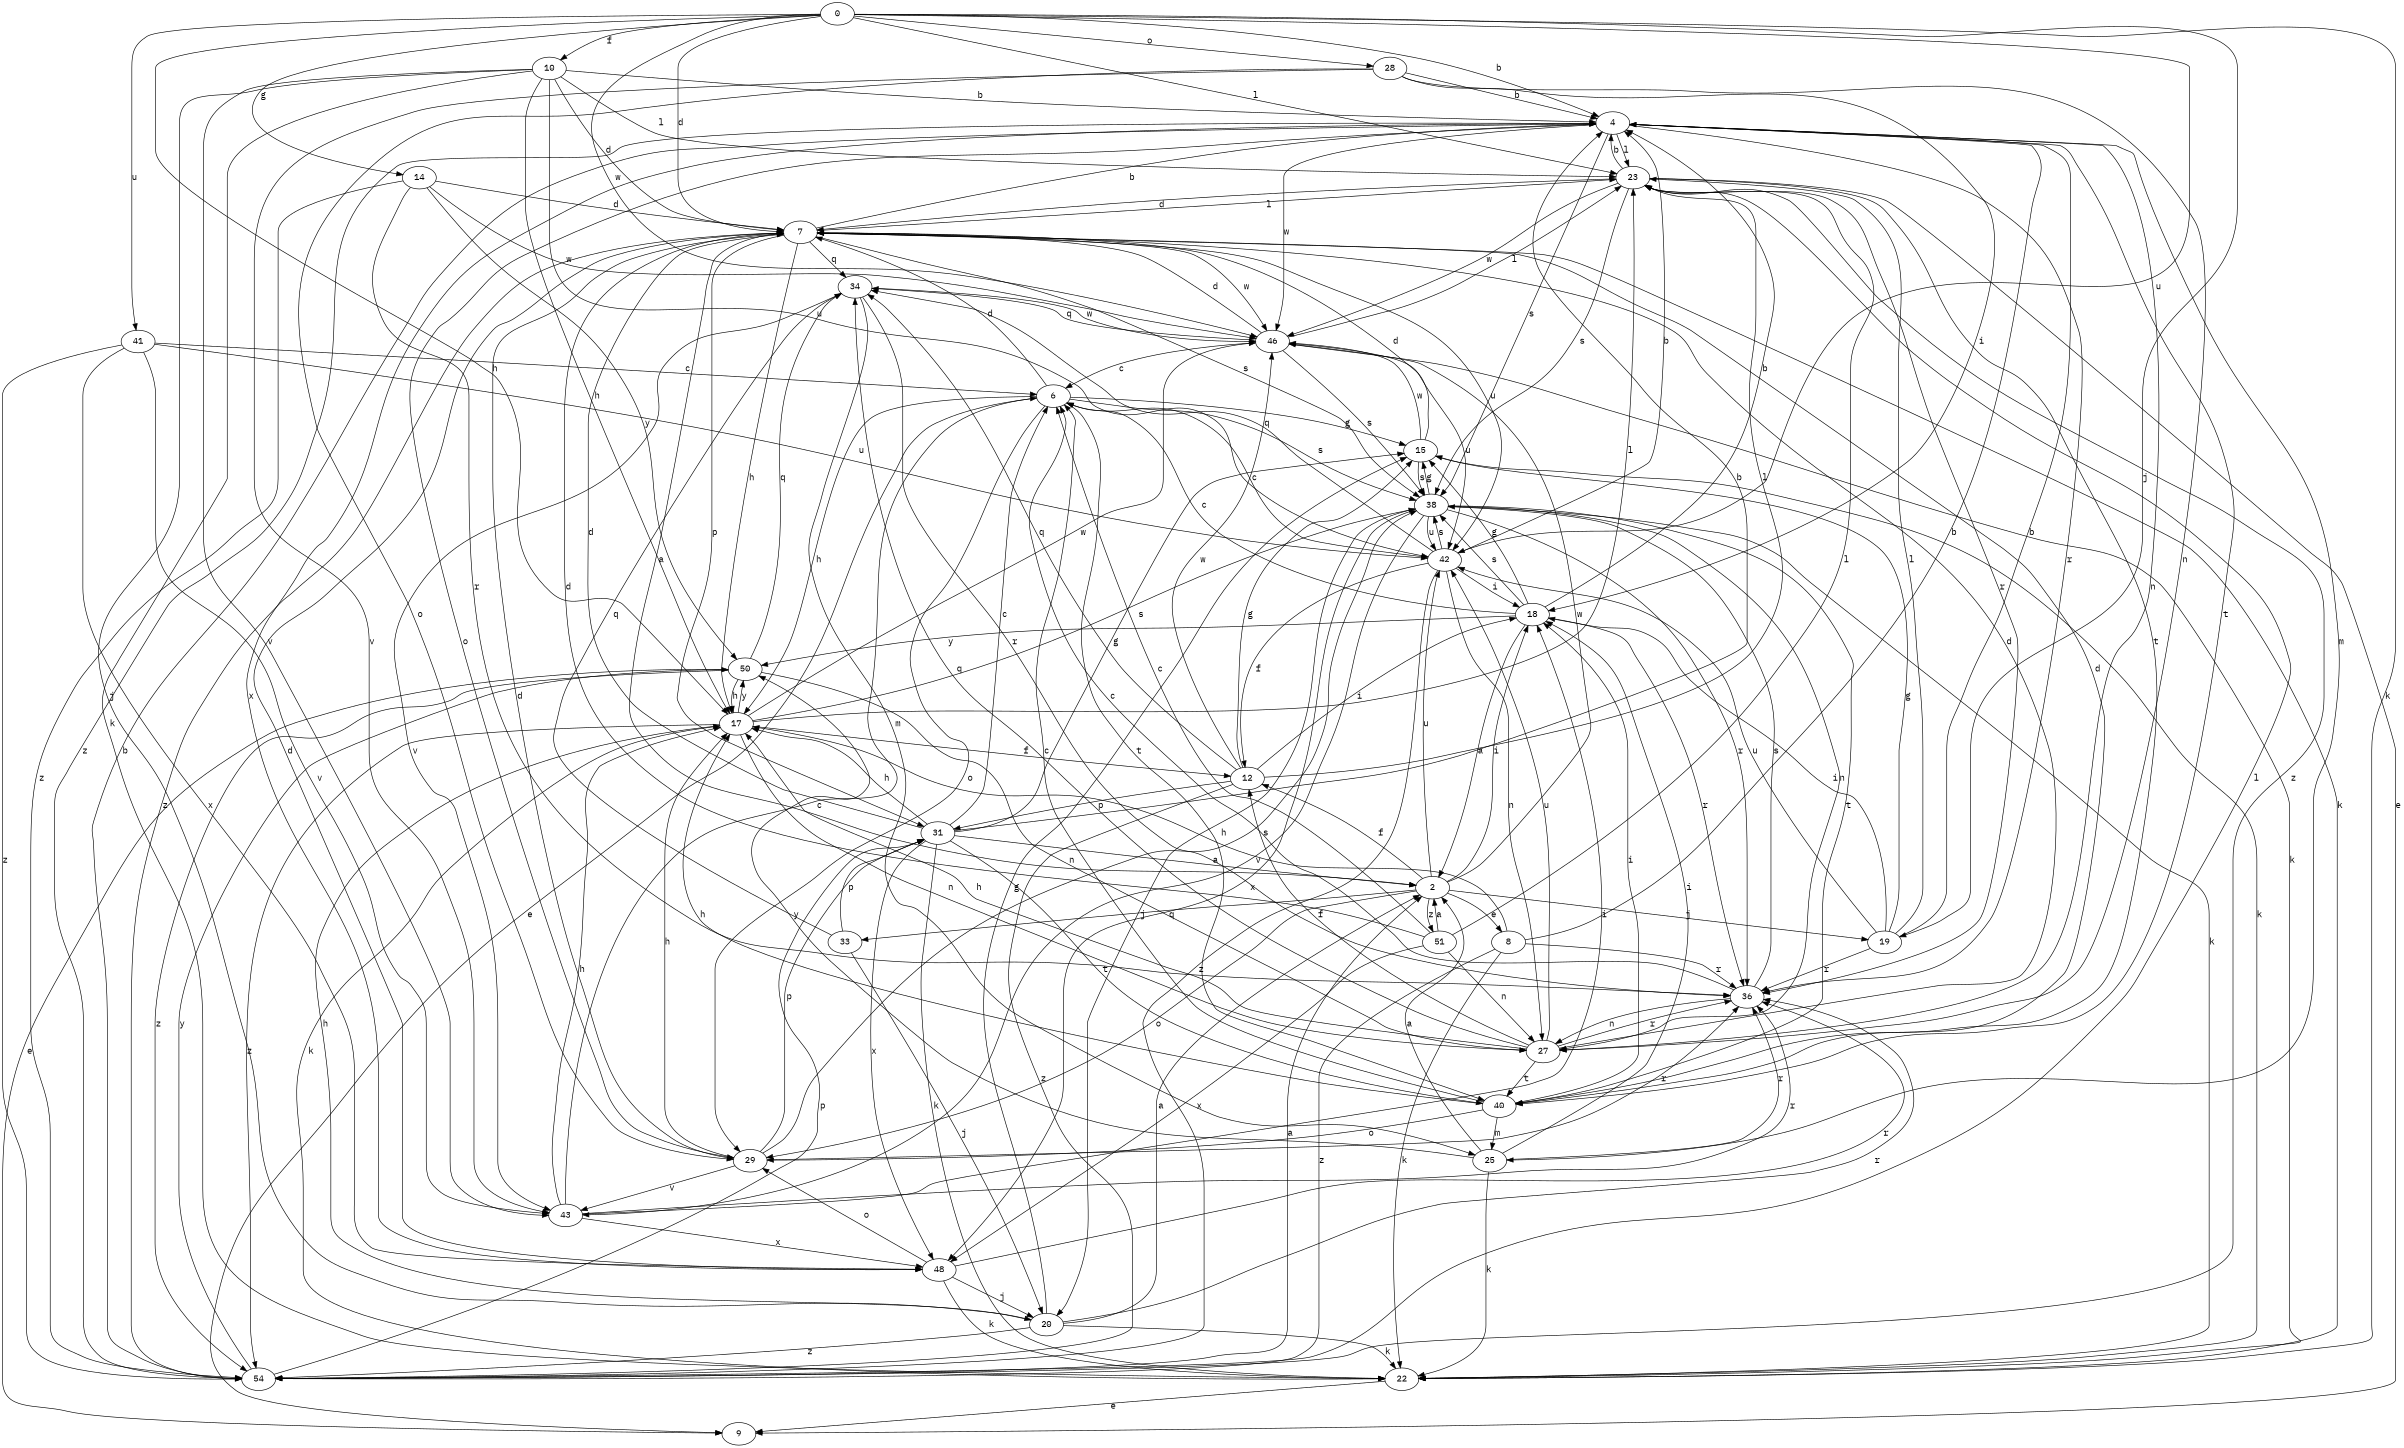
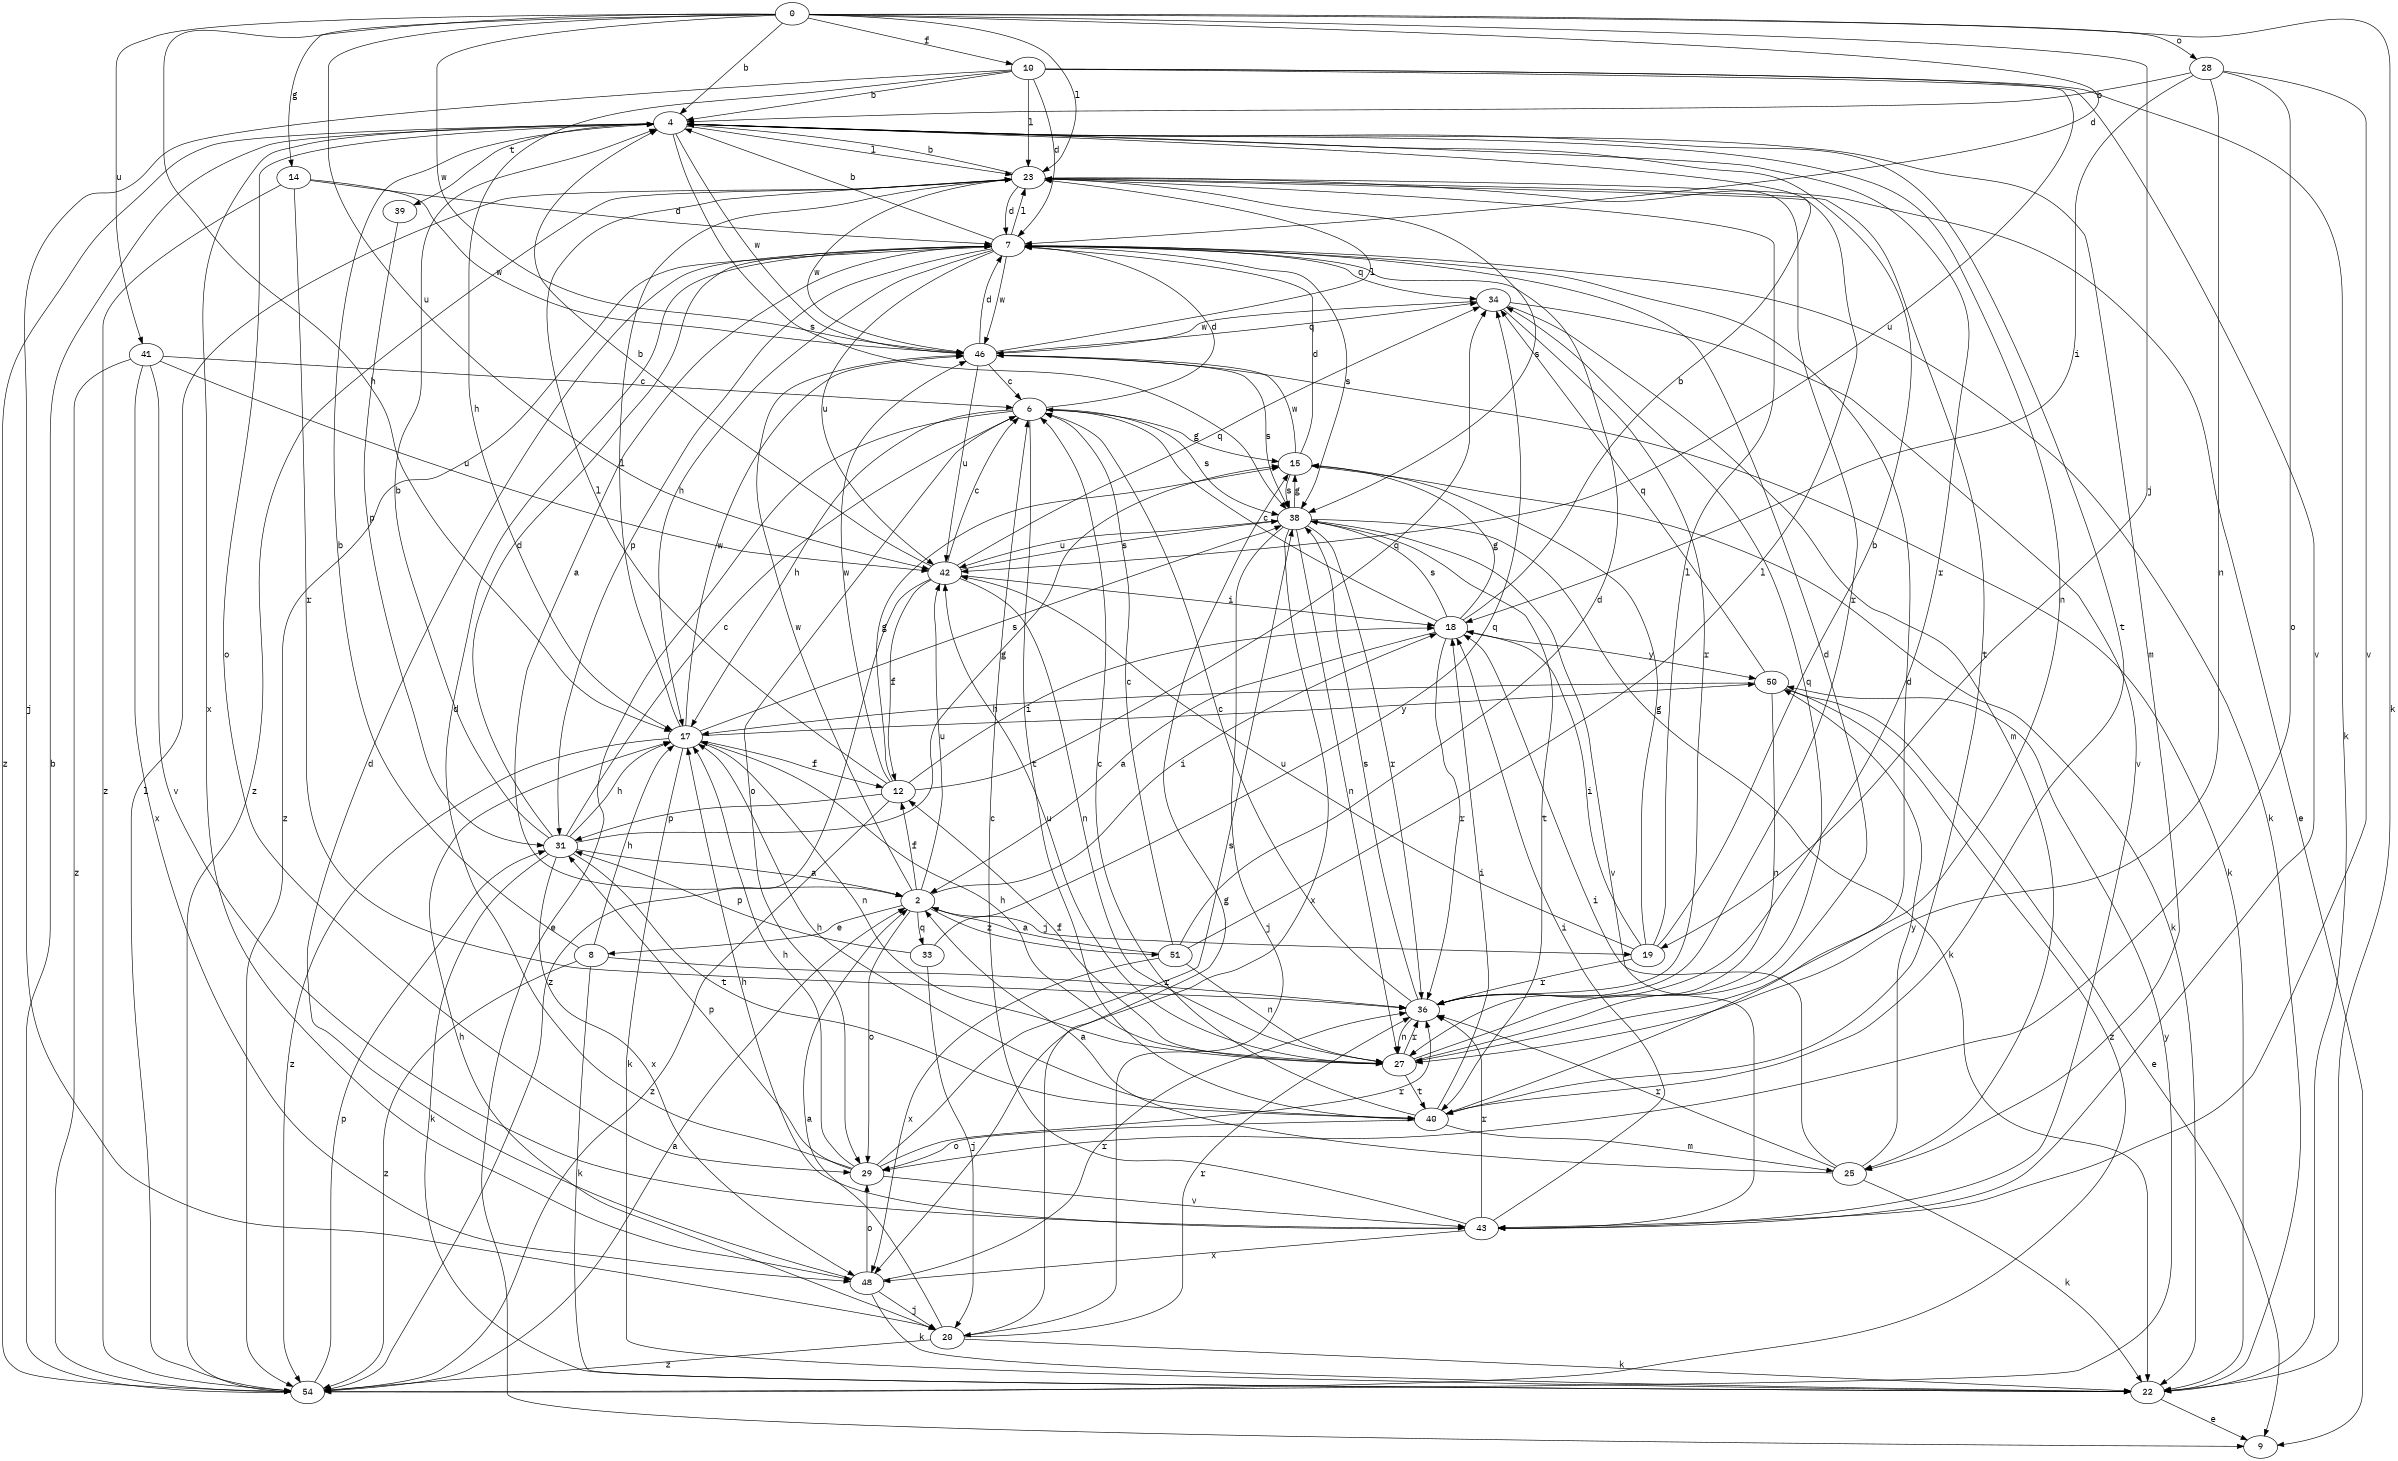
node "39": added
edge "14" -> "50": removed, label "y"
